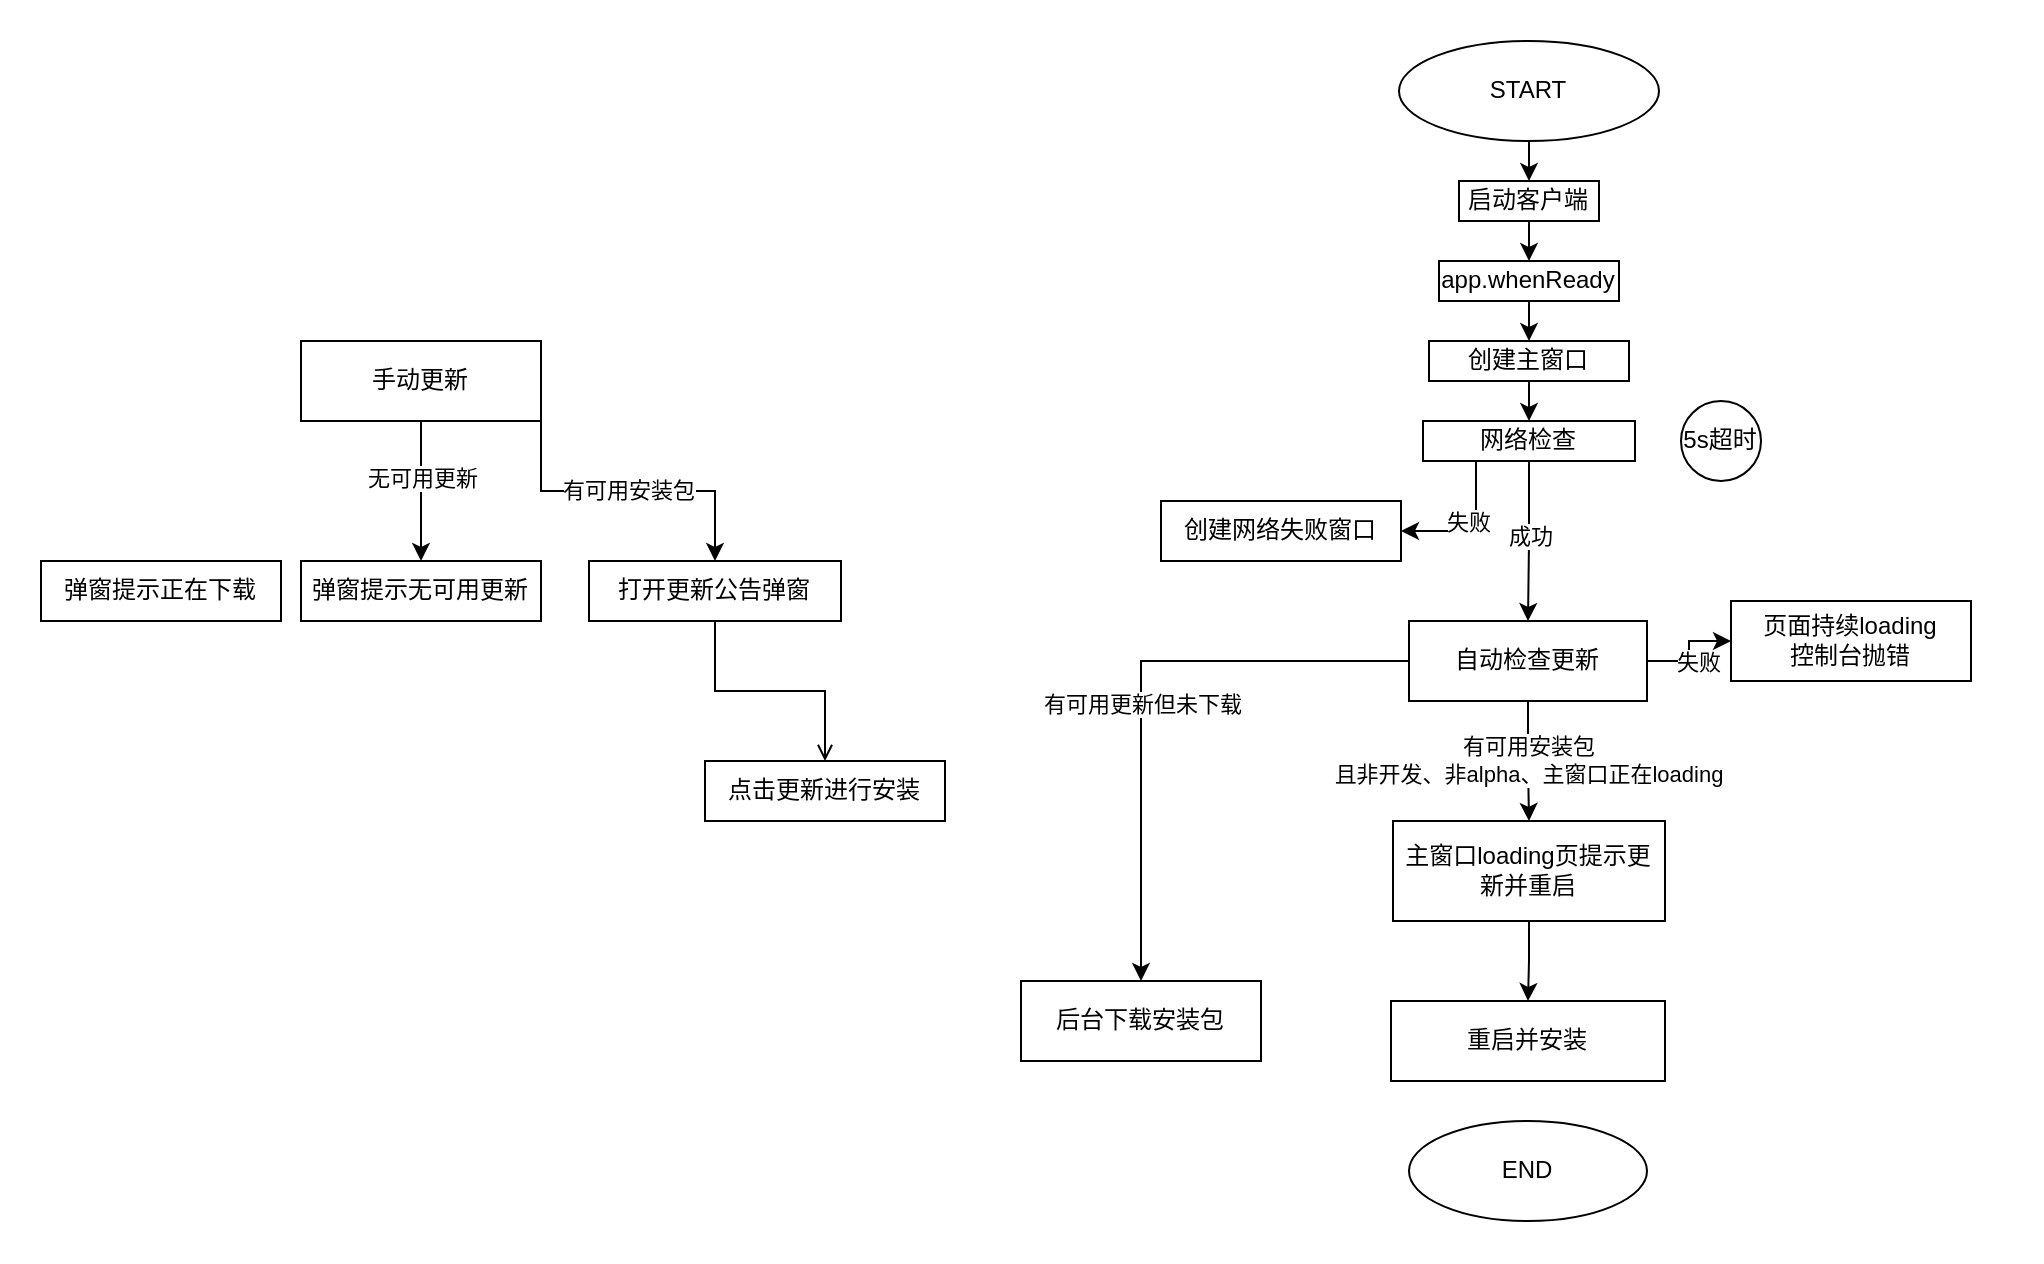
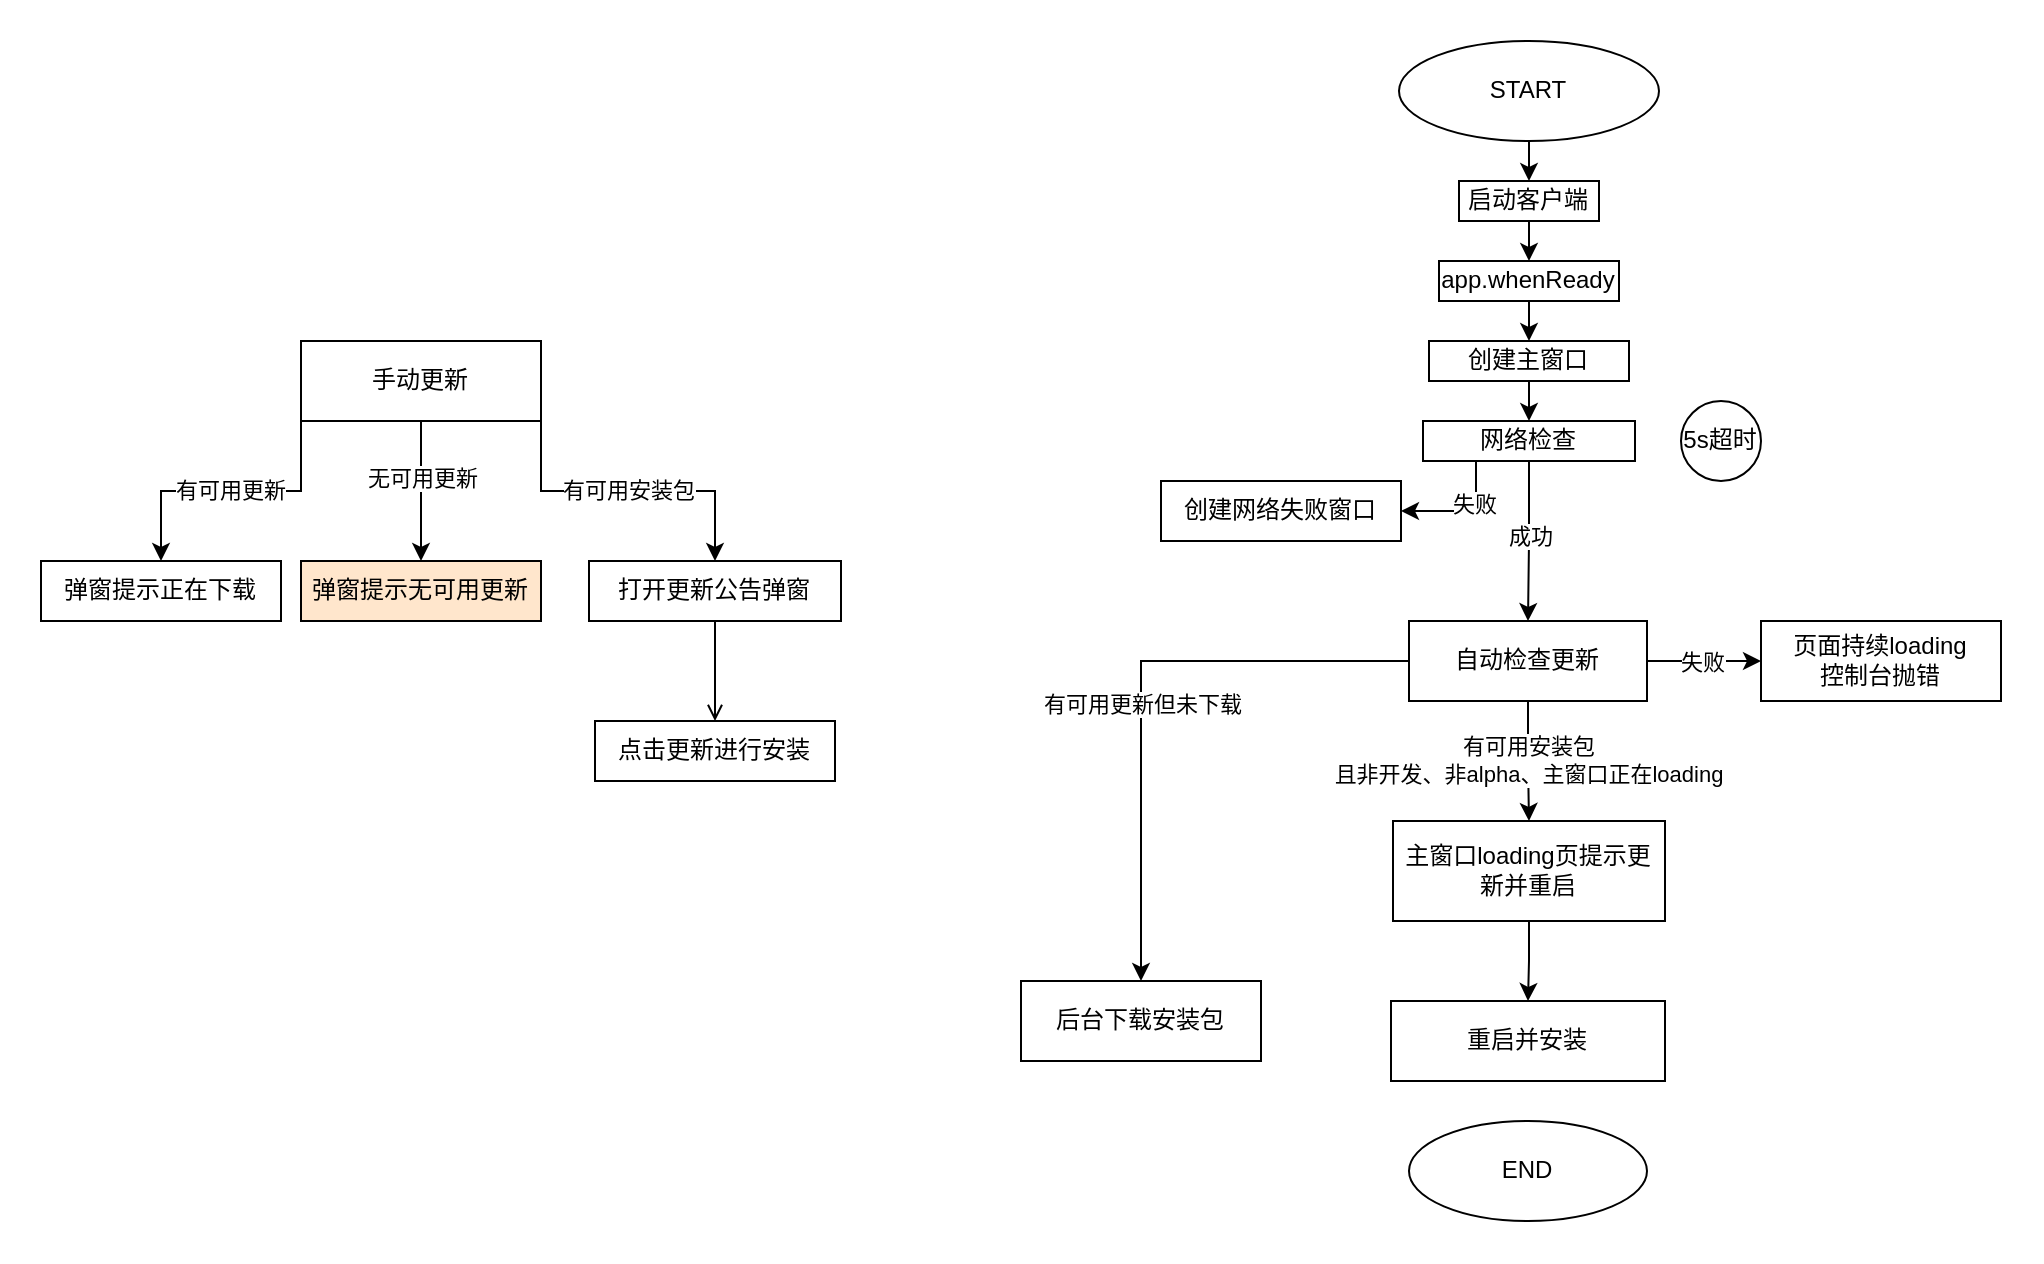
edge "手动更新" -> "弹窗提示正在下载": added, label "有可用更新"
node "创建网络失败窗口": moved (1281, 531) -> (1281, 511)
node "弹窗提示无可用更新": fillcolor #ffffff -> #ffe6cc
node "页面持续loading 控制台抛错": moved (1851, 641) -> (1881, 661)
node "点击更新进行安装": moved (825, 791) -> (715, 751)
